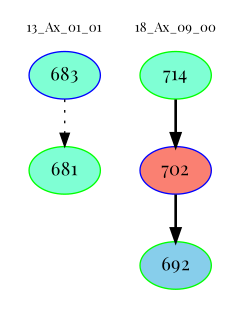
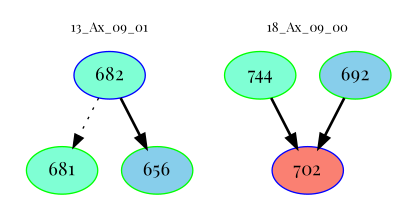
cluster "13_Ax_01_01": label "13_Ax_01_01" -> "13_Ax_09_01"
node "683": label "683" -> "682"
node "714": label "714" -> "744"
node "656": added
edge "702" -> "692": reversed
